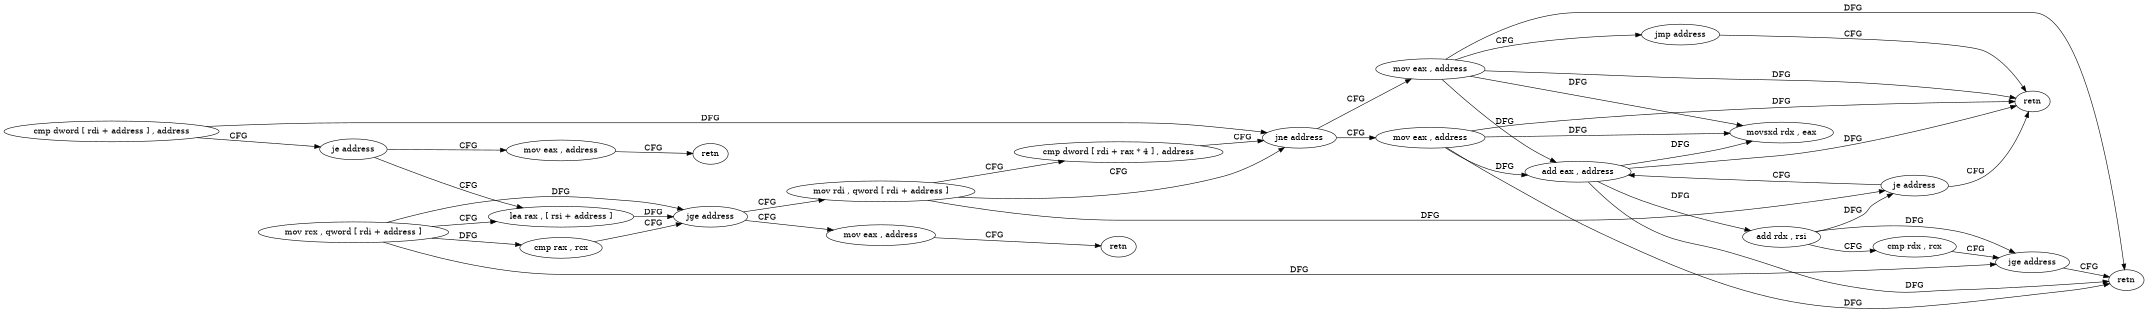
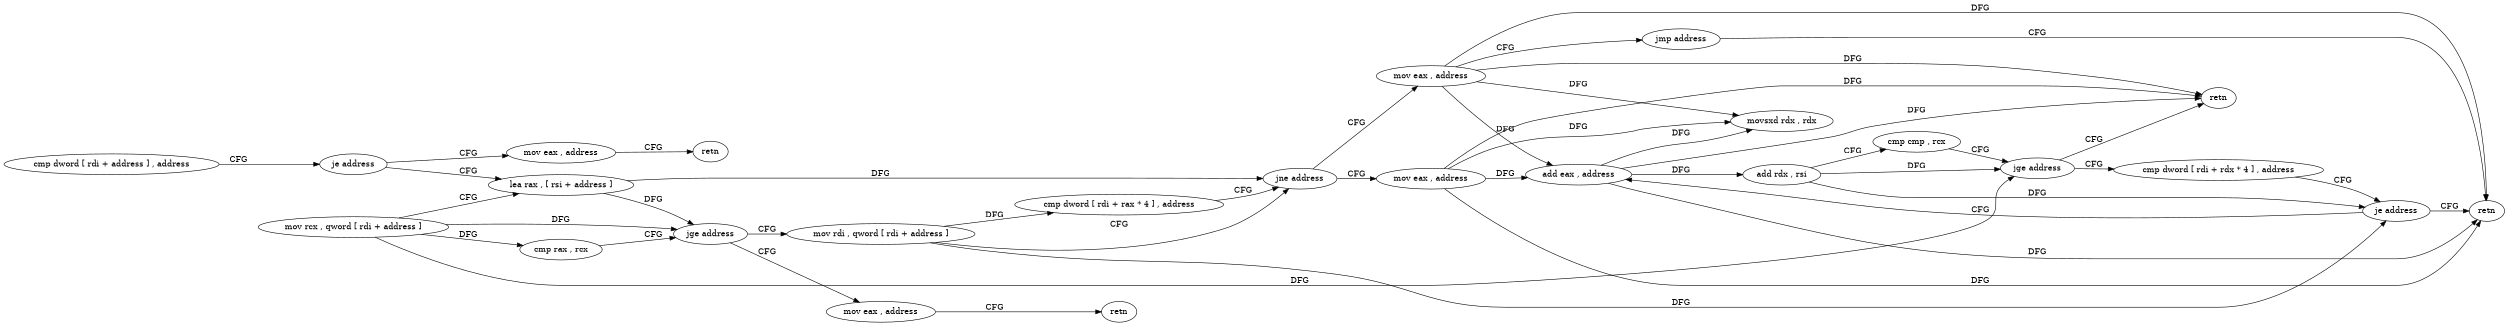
edge "cmp dword [ rdi + address ] , address" -> "jne address": now "lea rax , [ rsi + address ]" -> "jne address"
node "movsxd rdx , eax": label "movsxd rdx , eax" -> "movsxd rdx , rdx"
edge "mov rdi , qword [ rdi + address ]" -> "cmp dword [ rdi + rax * 4 ] , address": label "CFG" -> "DFG"
node "cmp dword [ rdi + rdx * 4 ] , address": added
node "cmp rdx , rcx": label "cmp rdx , rcx" -> "cmp cmp , rcx"
